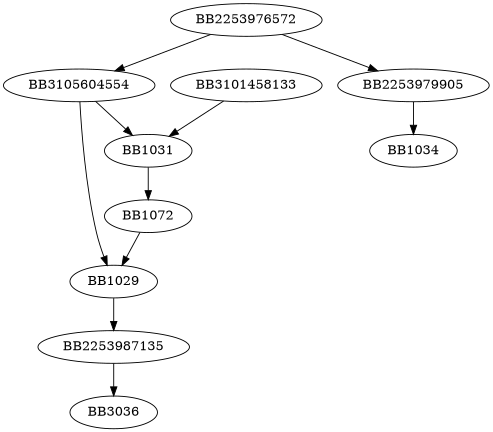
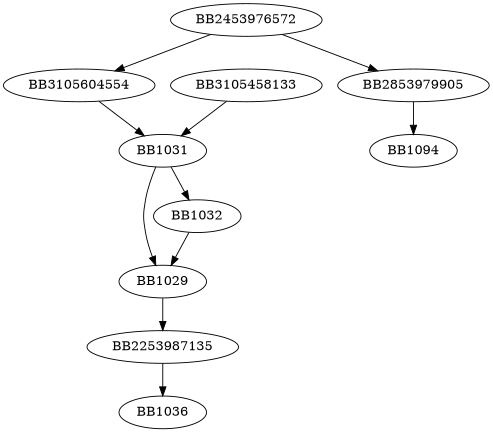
node "BB2253976572": label "BB2253976572" -> "BB2453976572"
node "BB3101458133": label "BB3101458133" -> "BB3105458133"
node "BB2253979905": label "BB2253979905" -> "BB2853979905"
node "BB1034": label "BB1034" -> "BB1094"
edge "BB3105604554" -> "BB1029": now "BB1031" -> "BB1029"
node "BB1072": label "BB1072" -> "BB1032"
node "BB3036": label "BB3036" -> "BB1036"
